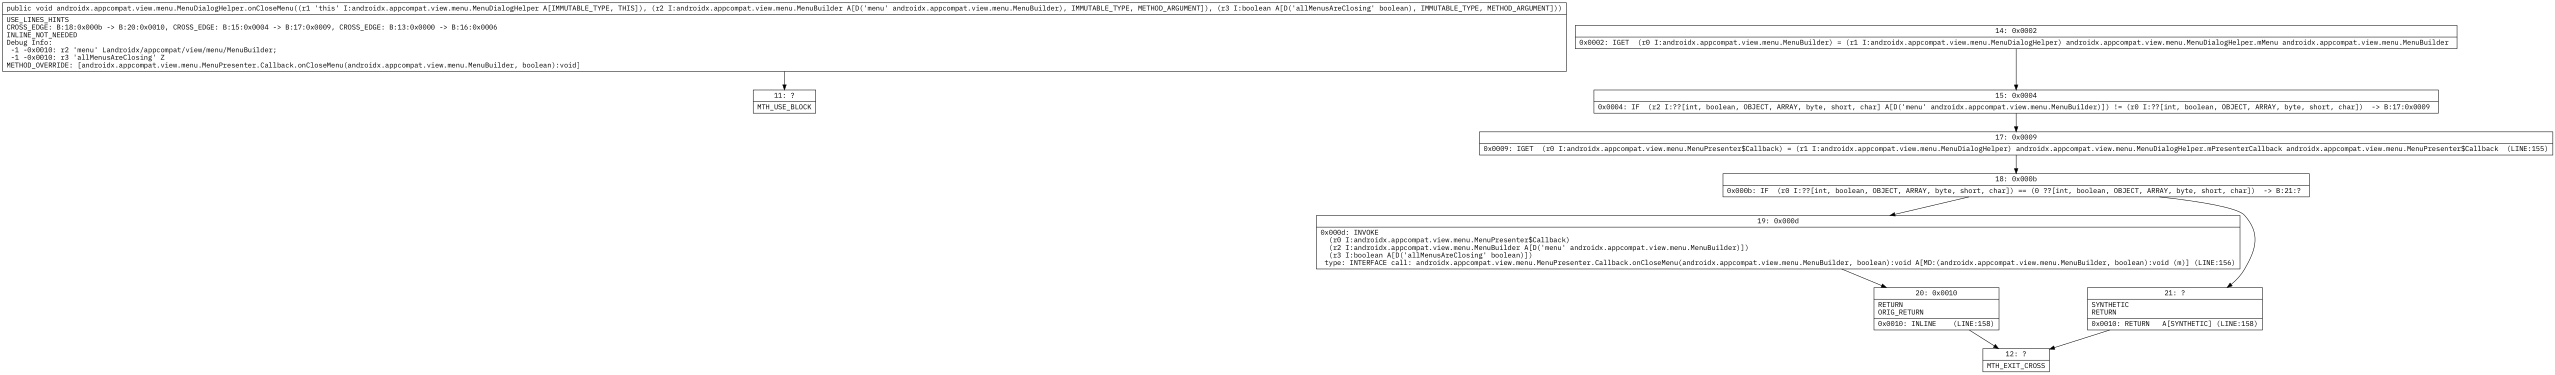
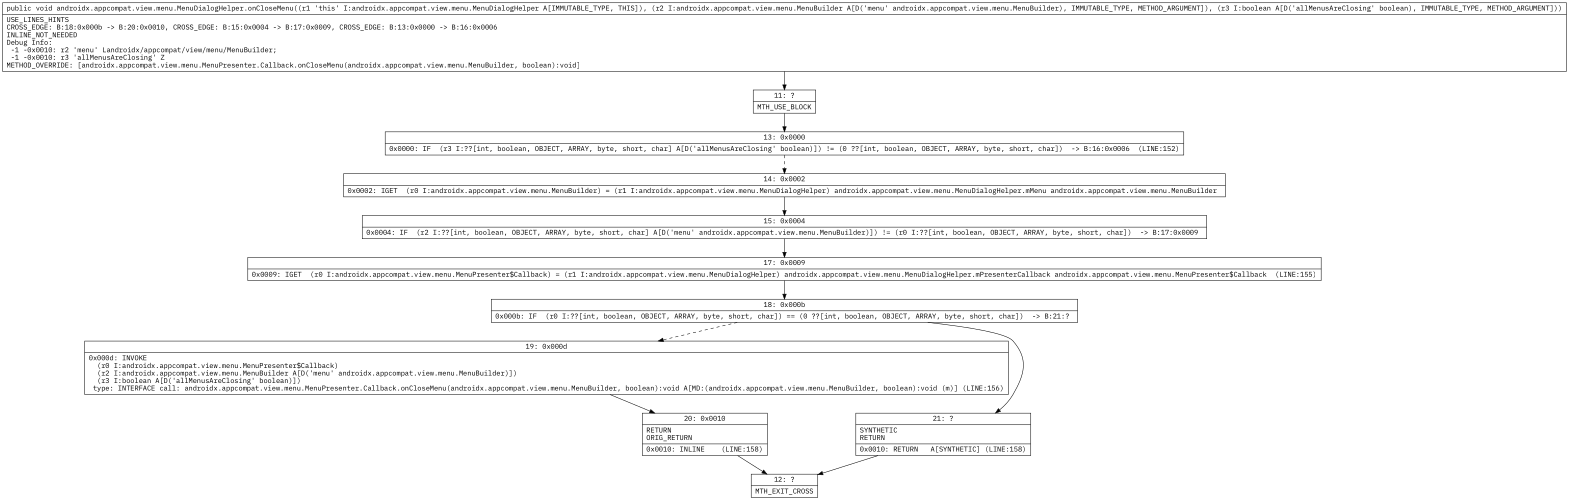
node "13: 0x0000": added
edge "18: 0x000b" -> "19: 0x000d": style solid -> dashed
